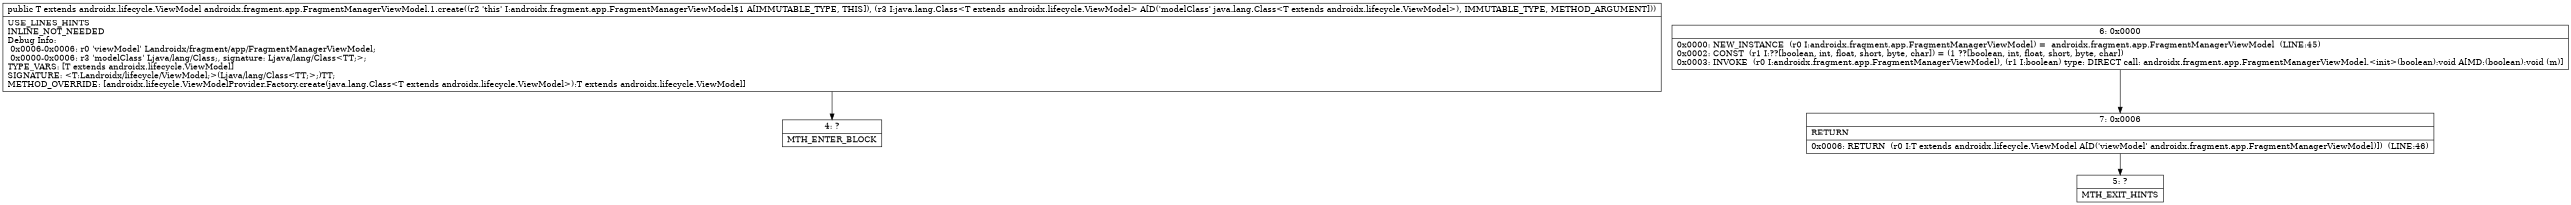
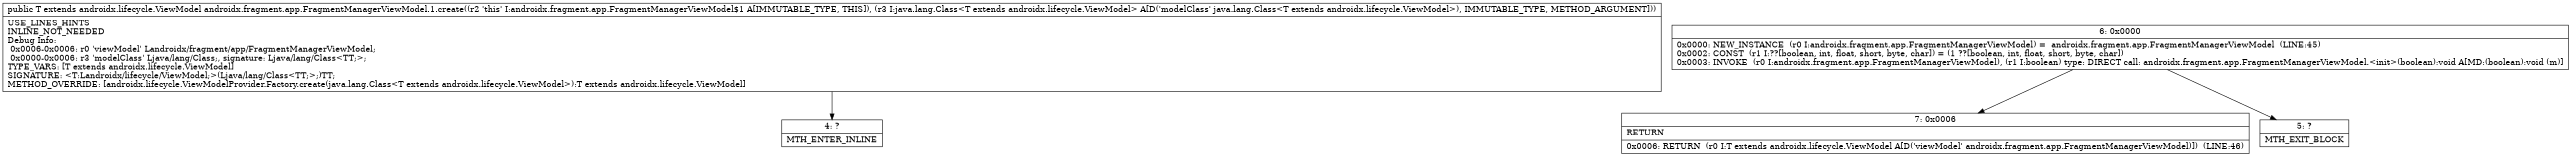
node "4: ?": text "MTH_ENTER_BLOCK" -> "MTH_ENTER_INLINE"
edge "7: 0x0006" -> "5: ?": now "6: 0x0000" -> "5: ?"
node "5: ?": text "MTH_EXIT_HINTS" -> "MTH_EXIT_BLOCK"
